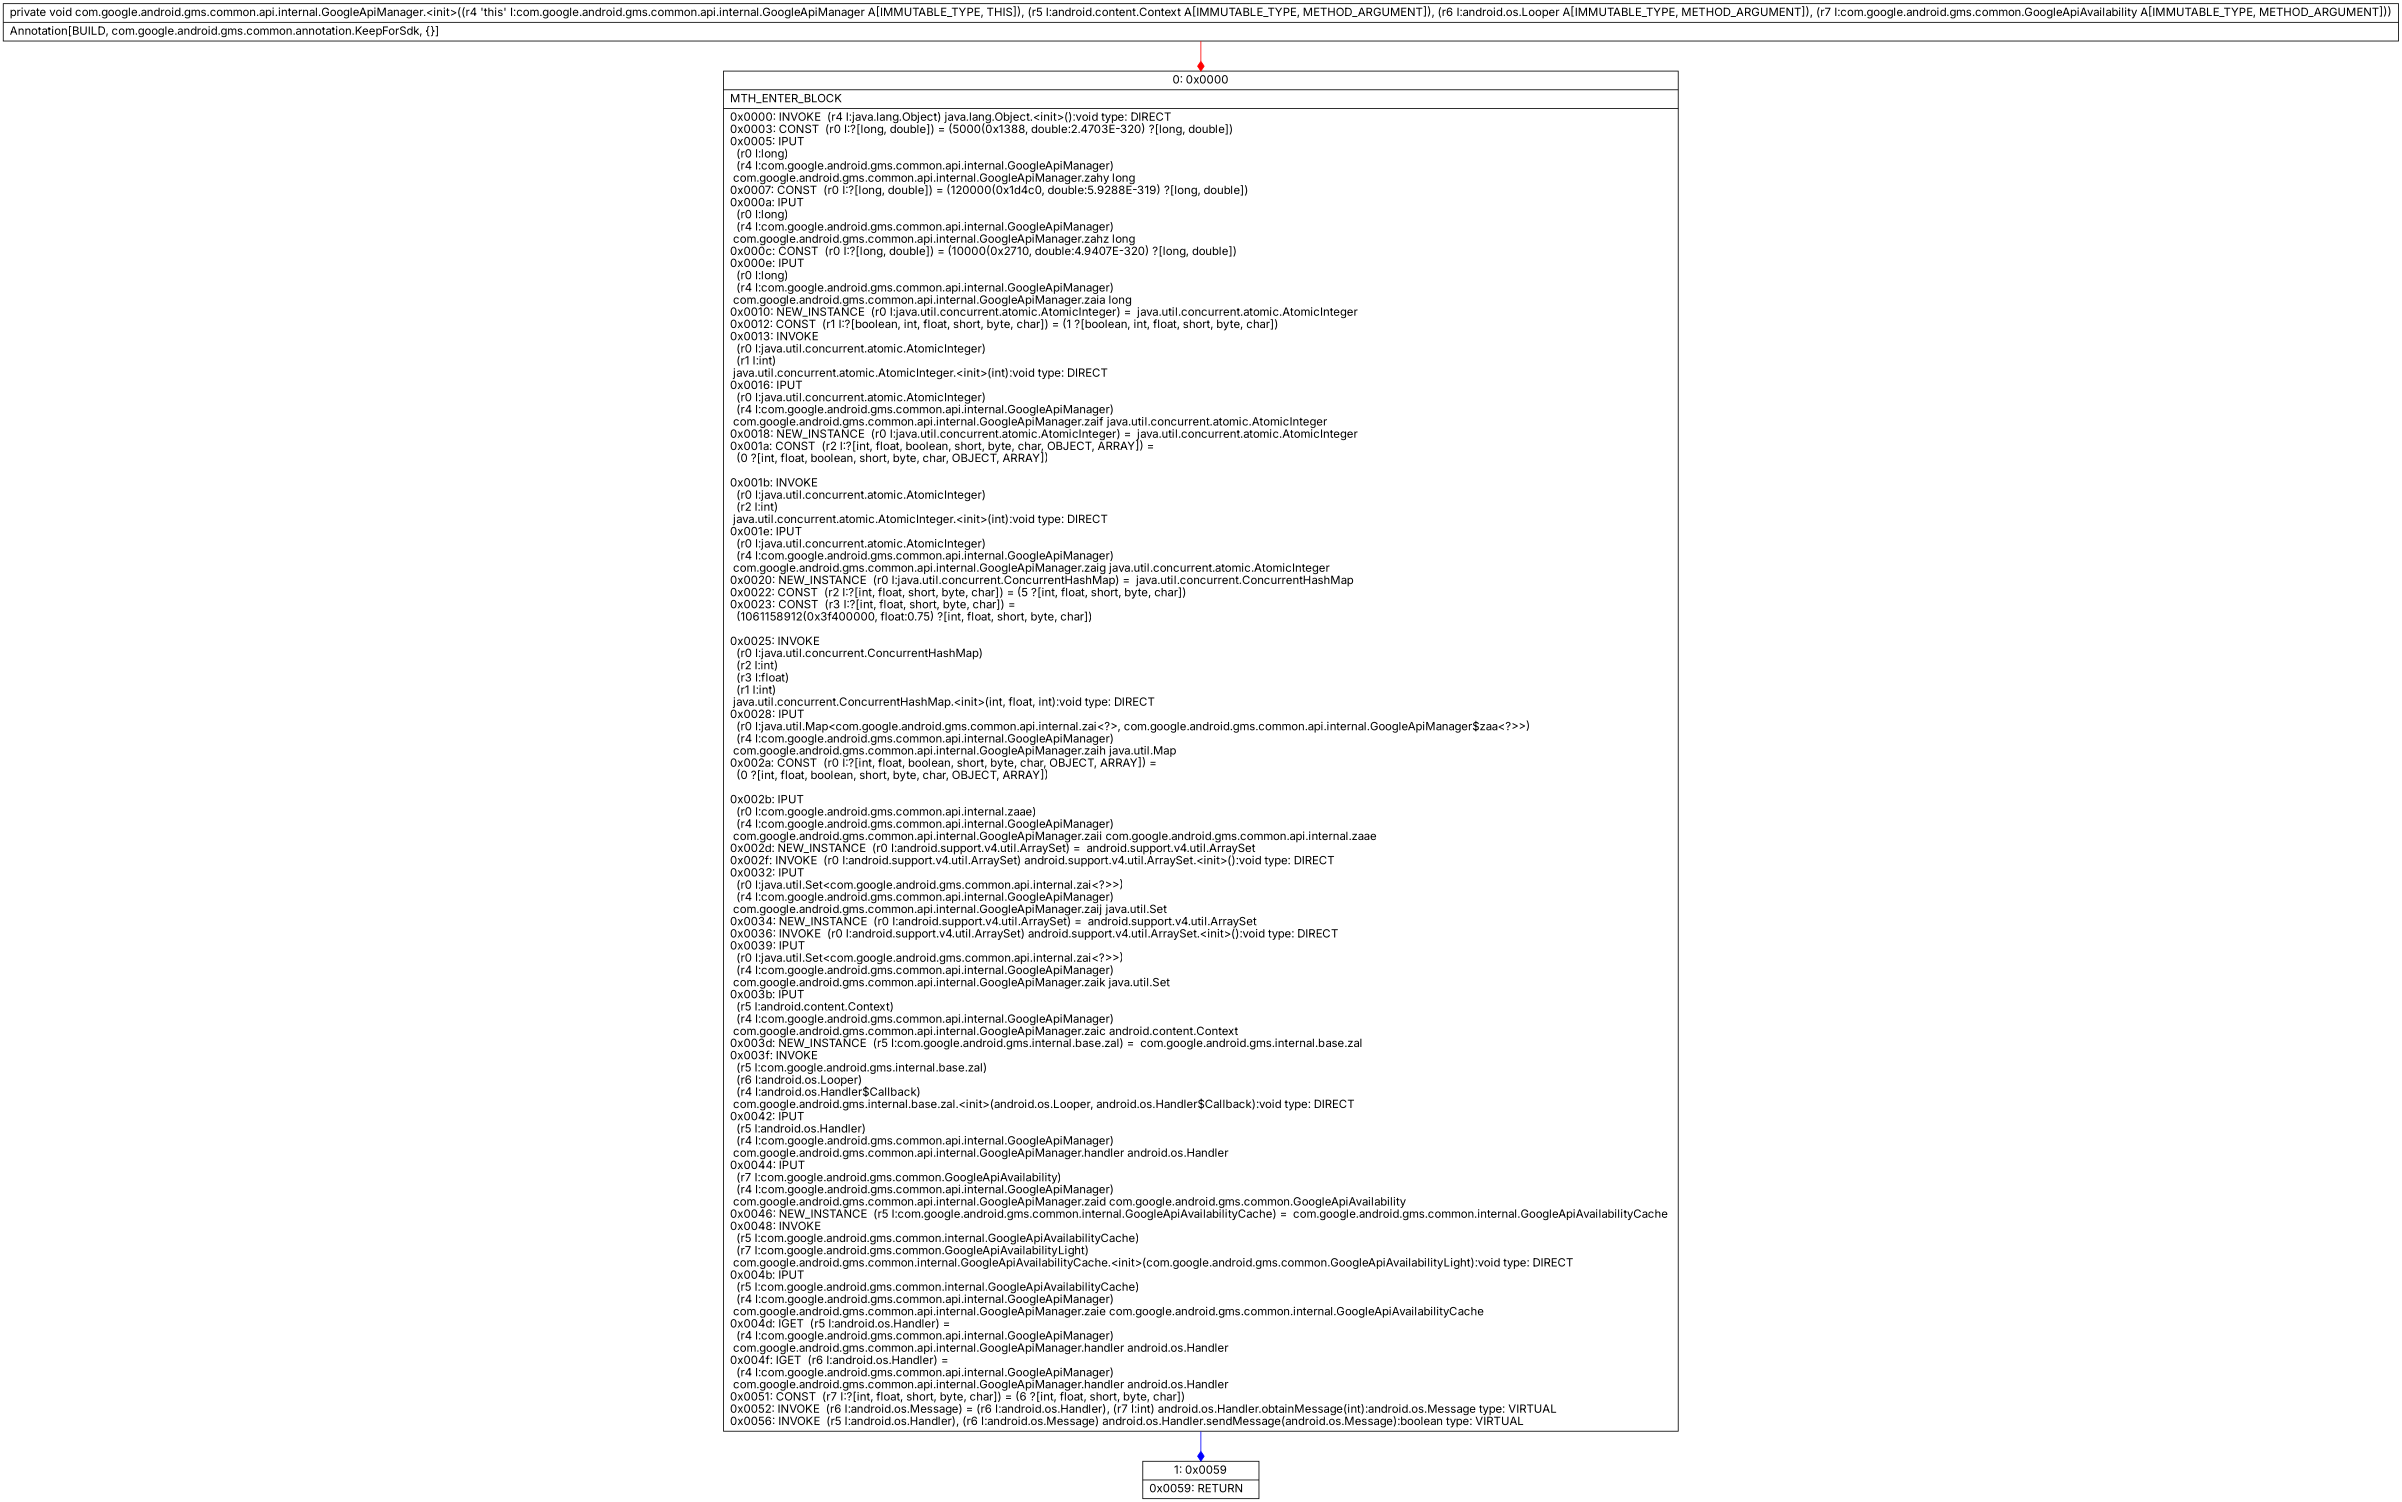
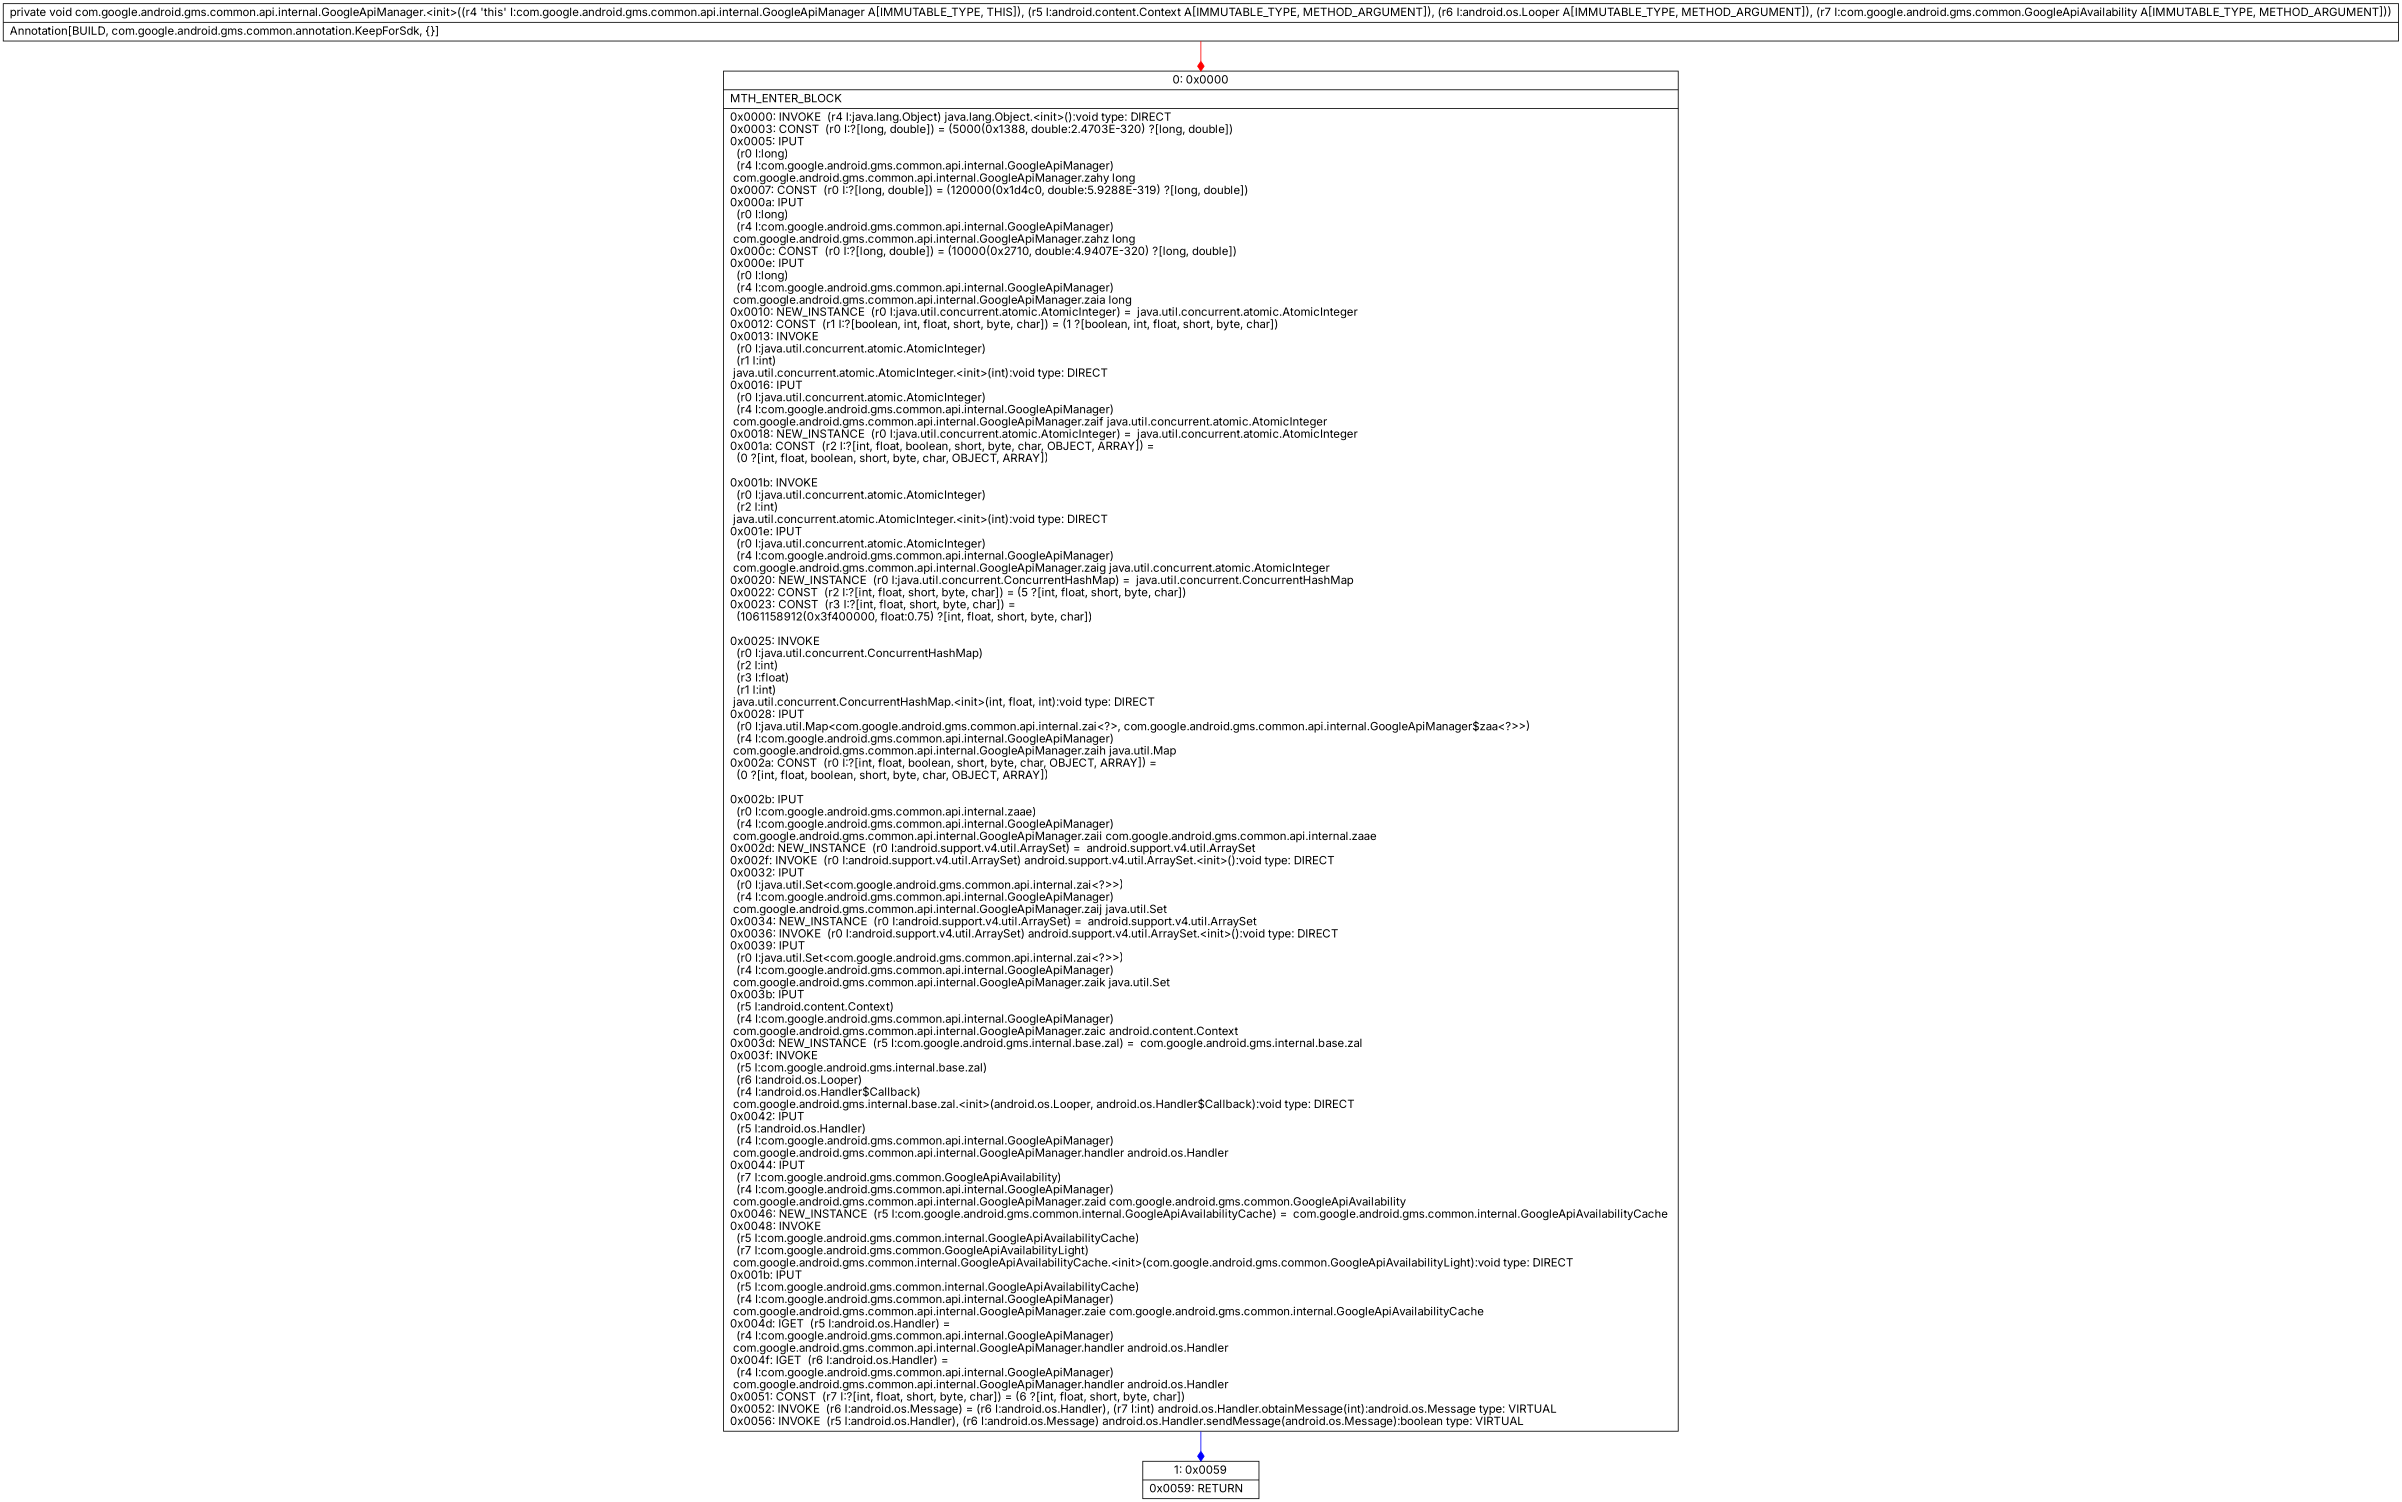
node "0: 0x0000": text "0x004b: IPUT" -> "0x001b: IPUT"
